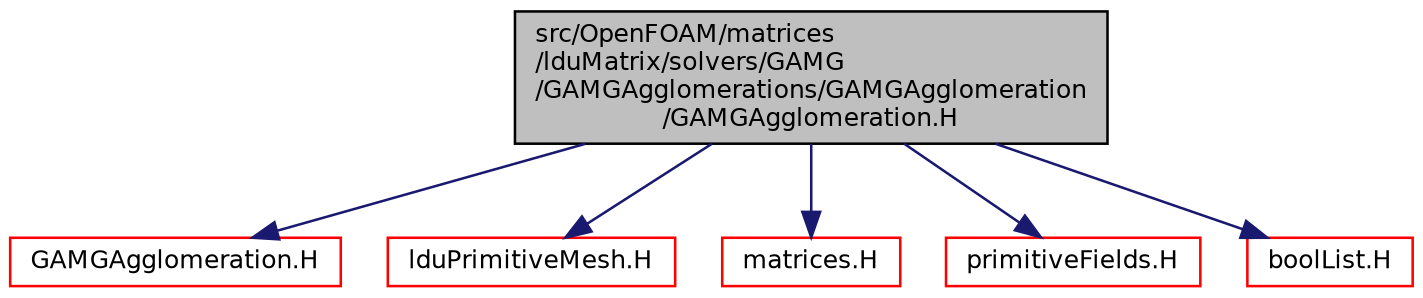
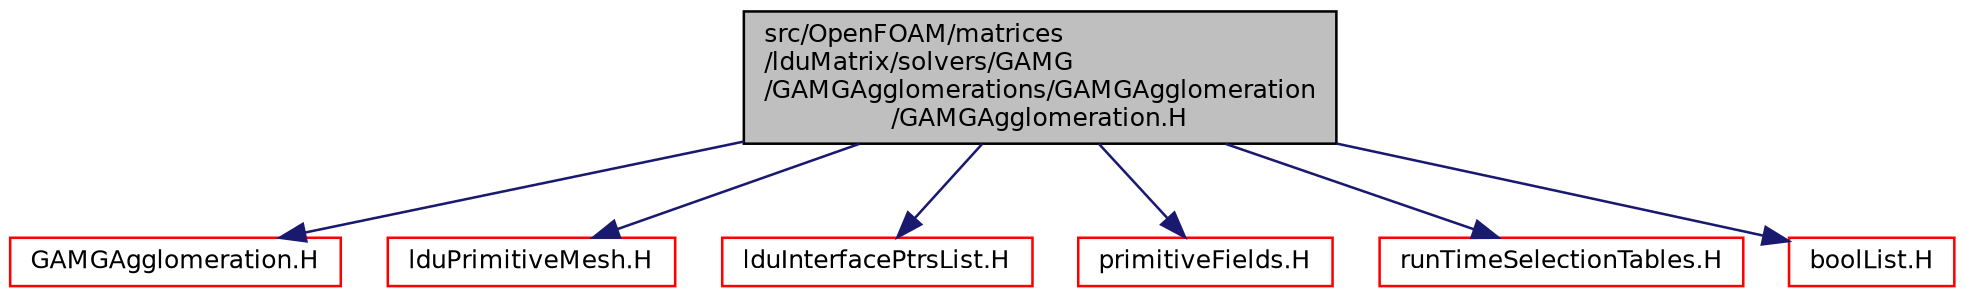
node "matrices.H": label "matrices.H" -> "lduInterfacePtrsList.H"
node "runTimeSelectionTables.H": added
